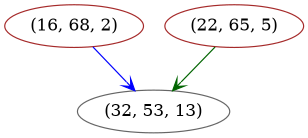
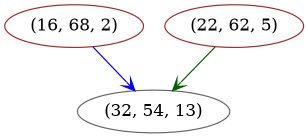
node "(22, 65, 5)": label "(22, 65, 5)" -> "(22, 62, 5)"
node "(32, 53, 13)": label "(32, 53, 13)" -> "(32, 54, 13)"
